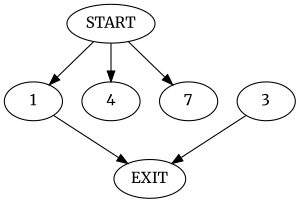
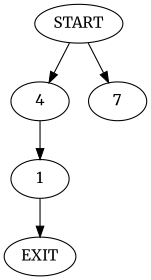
edge "START" -> "1": now "4" -> "1"
node "3": removed
